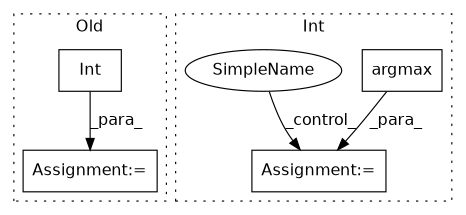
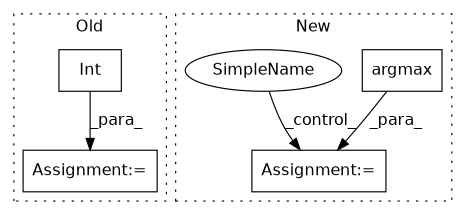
cluster "Int": label "Int" -> "New"
